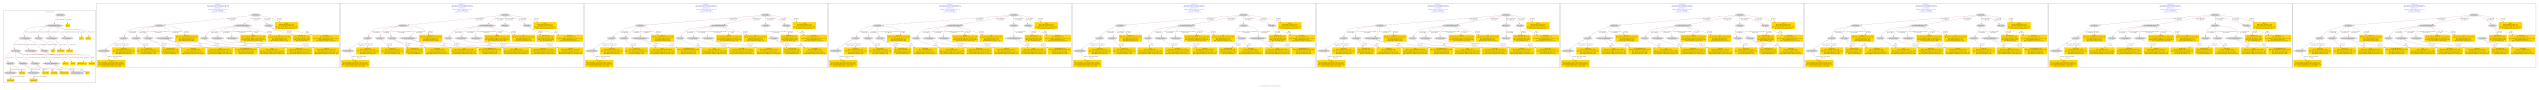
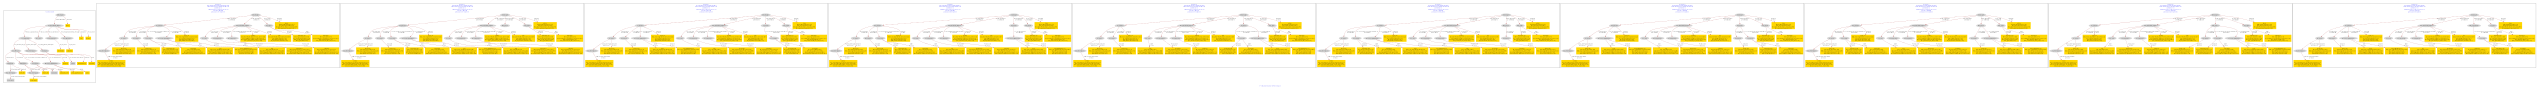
node "E40_Legal_Body1": added
node "title": removed
node "artyear": fillcolor gold -> lightgray
node "nationality": fillcolor gold -> lightgray
node "artist_appellation_uri": fillcolor lightgray -> gold
node "artist_birth": fillcolor gold -> lightgray
